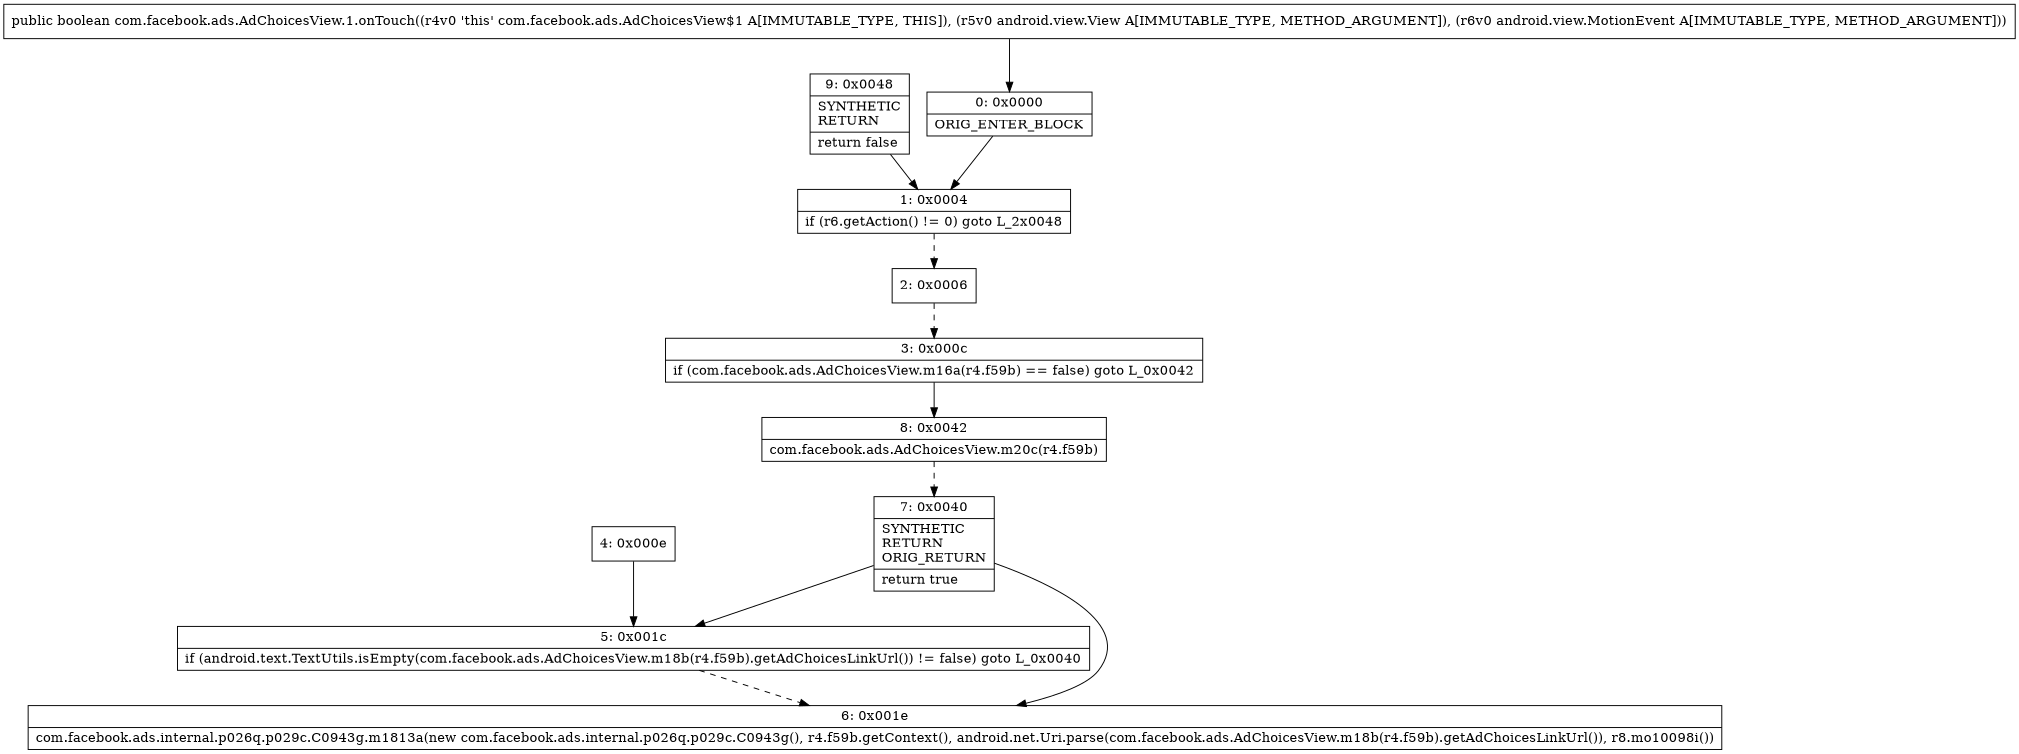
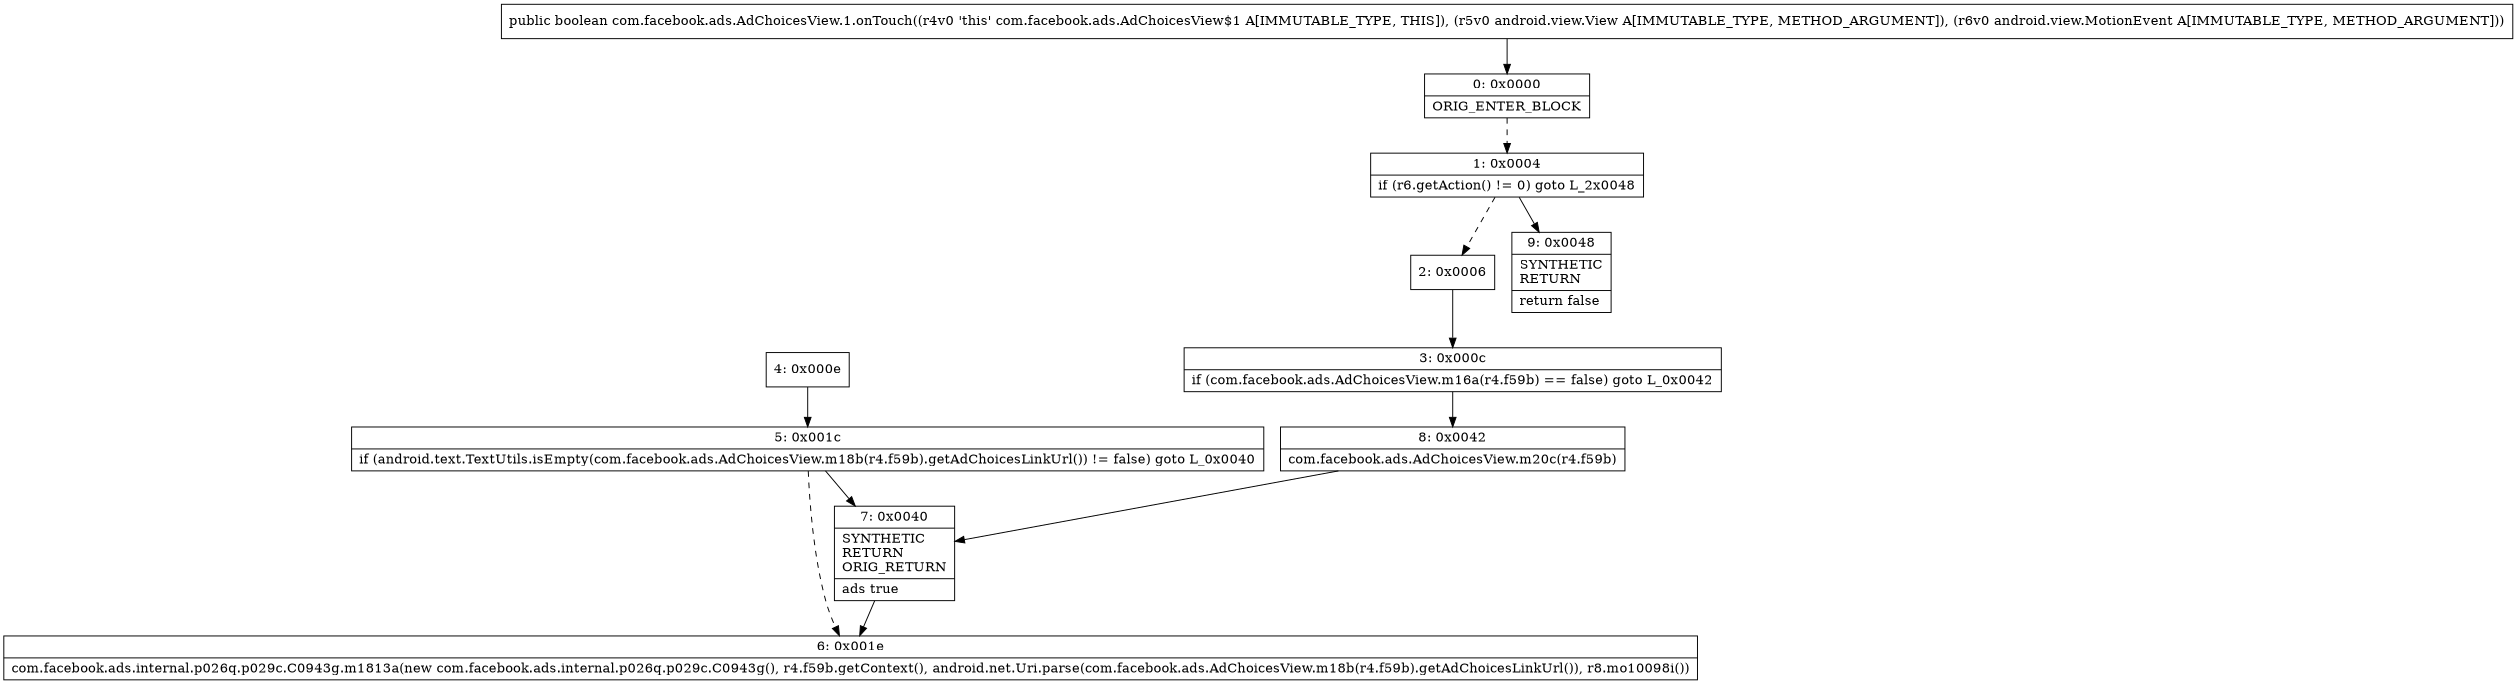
edge "0: 0x0000" -> "1: 0x0004": style solid -> dashed
edge "9: 0x0048" -> "1: 0x0004": reversed
edge "2: 0x0006" -> "3: 0x000c": style dashed -> solid
edge "8: 0x0042" -> "7: 0x0040": style dashed -> solid
node "7: 0x0040": text "return true" -> "ads true"
edge "7: 0x0040" -> "5: 0x001c": reversed
